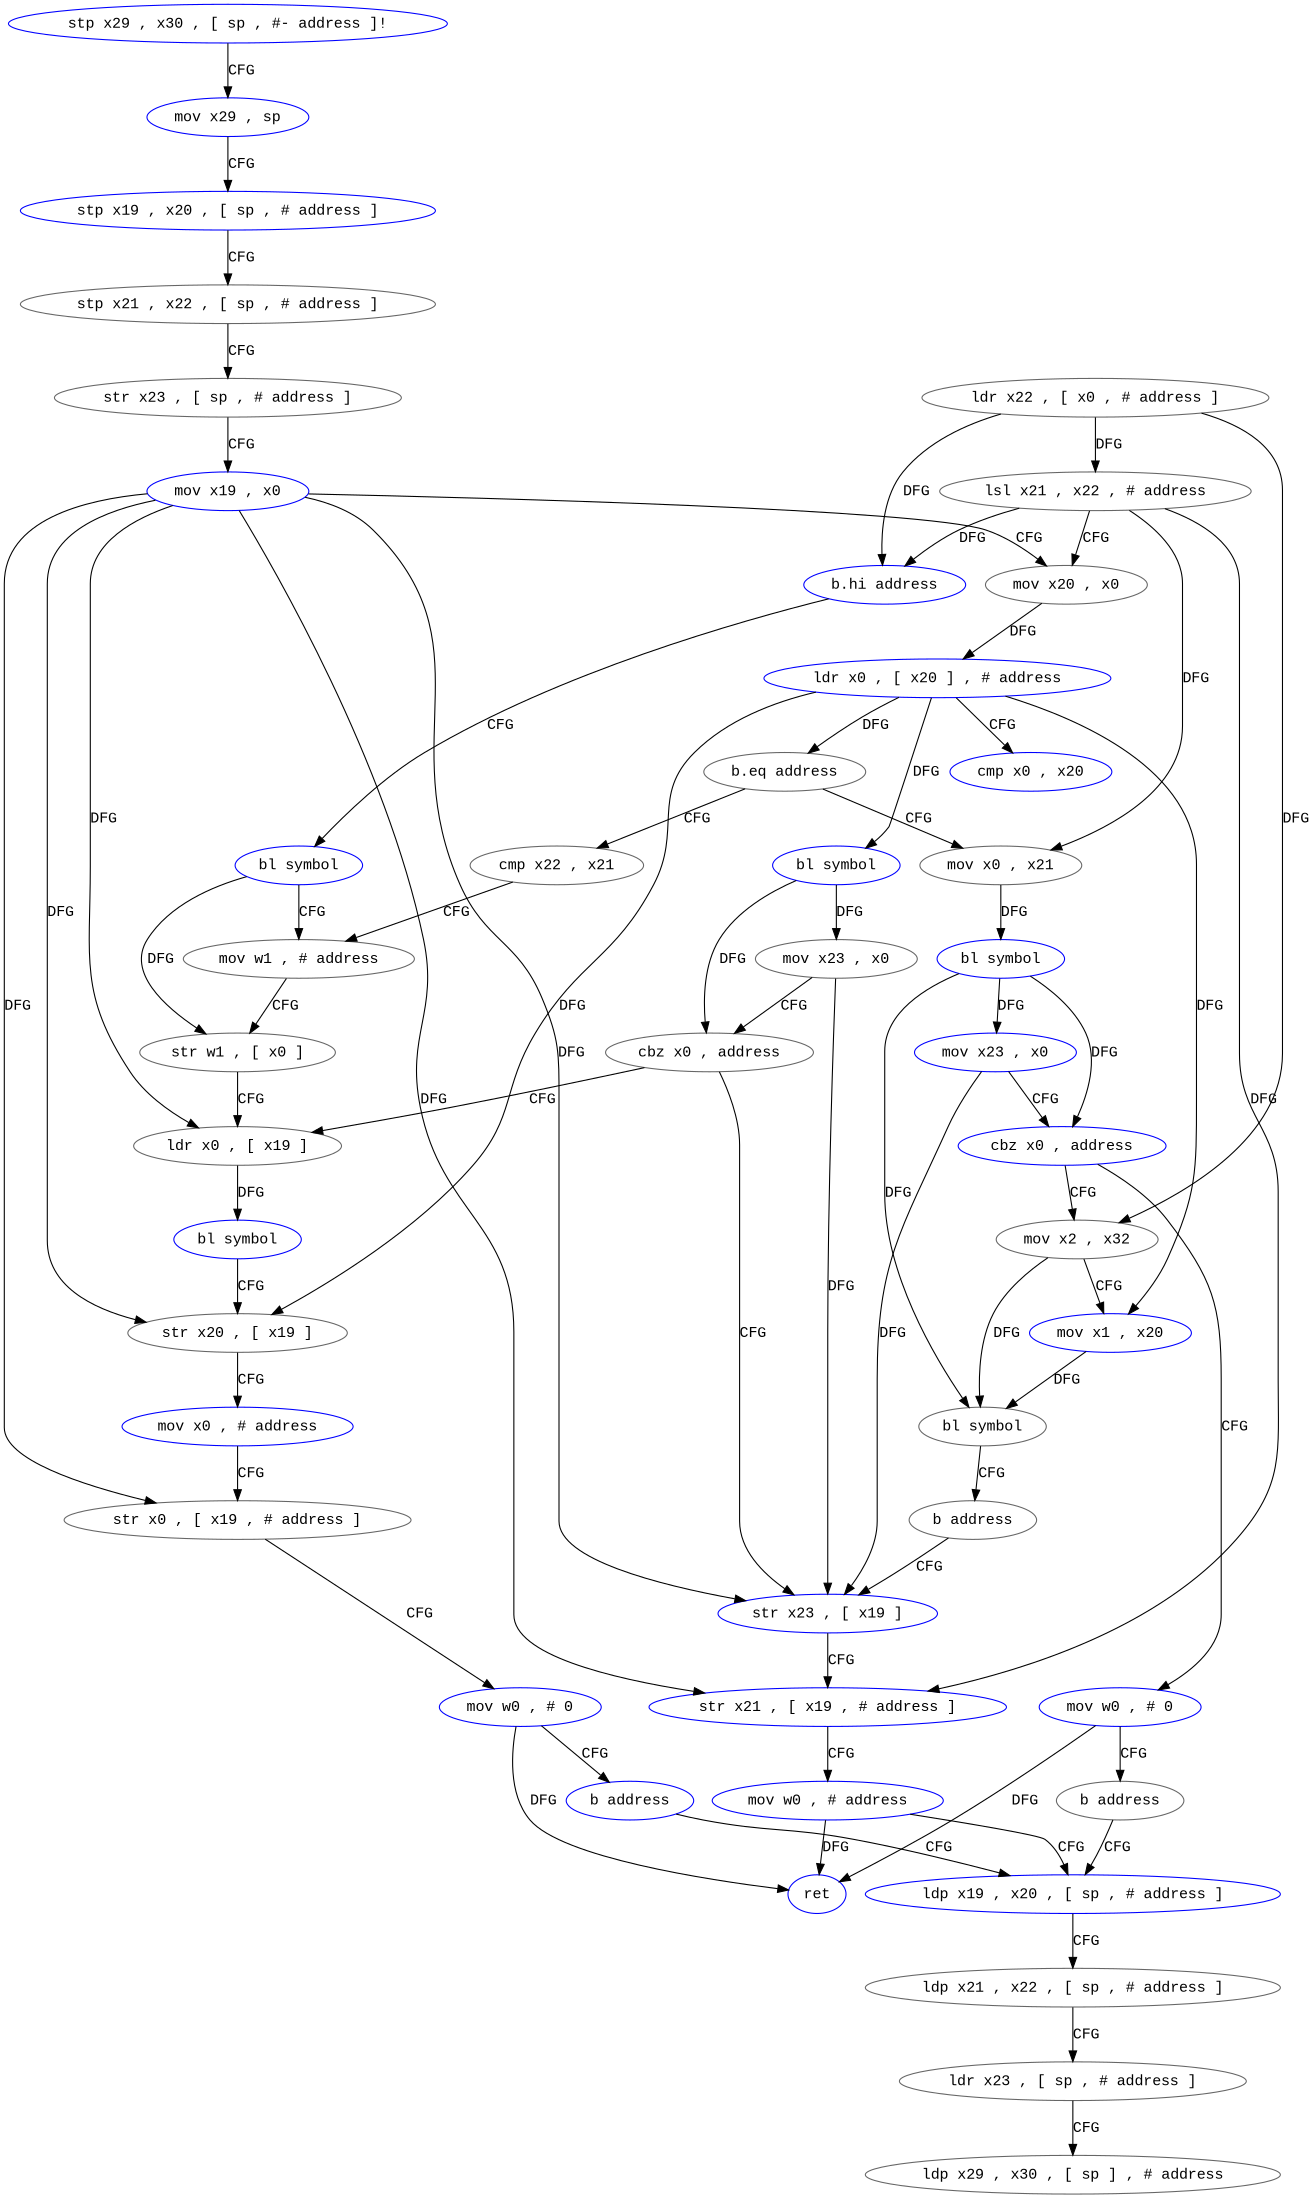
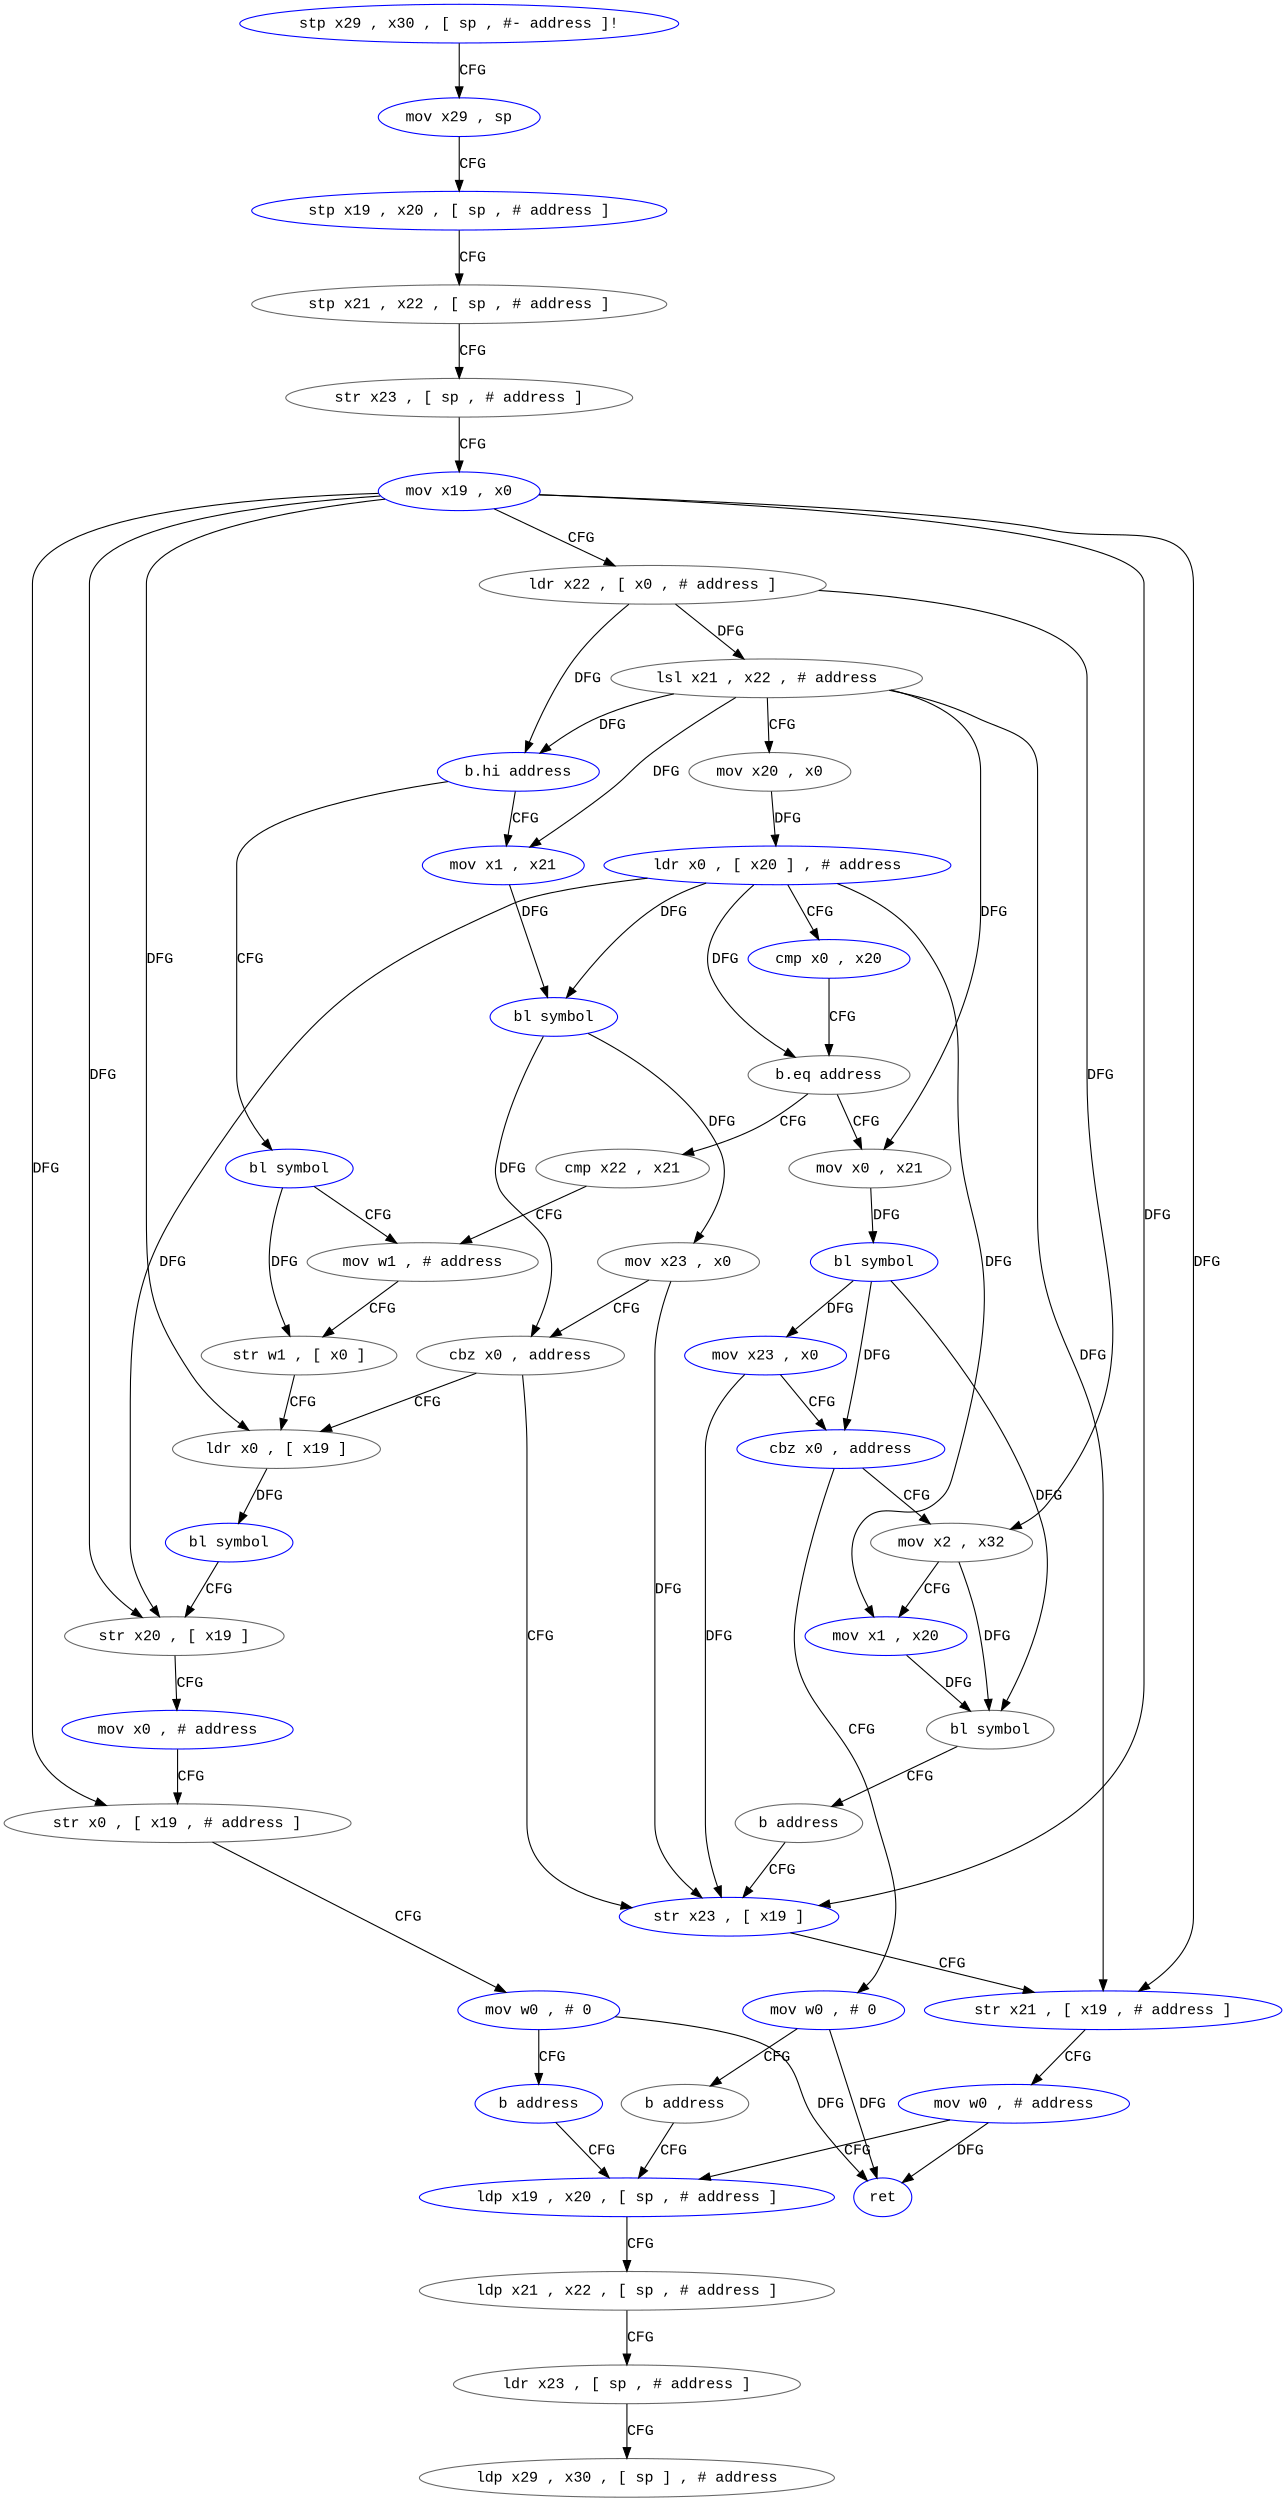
edge "mov x19 , x0" -> "mov x20 , x0": now "mov x19 , x0" -> "ldr x22 , [ x0 , # address ]"
node "mov x1 , x21": added
edge "cmp x0 , x20" -> "b.eq address": added, label "CFG"
